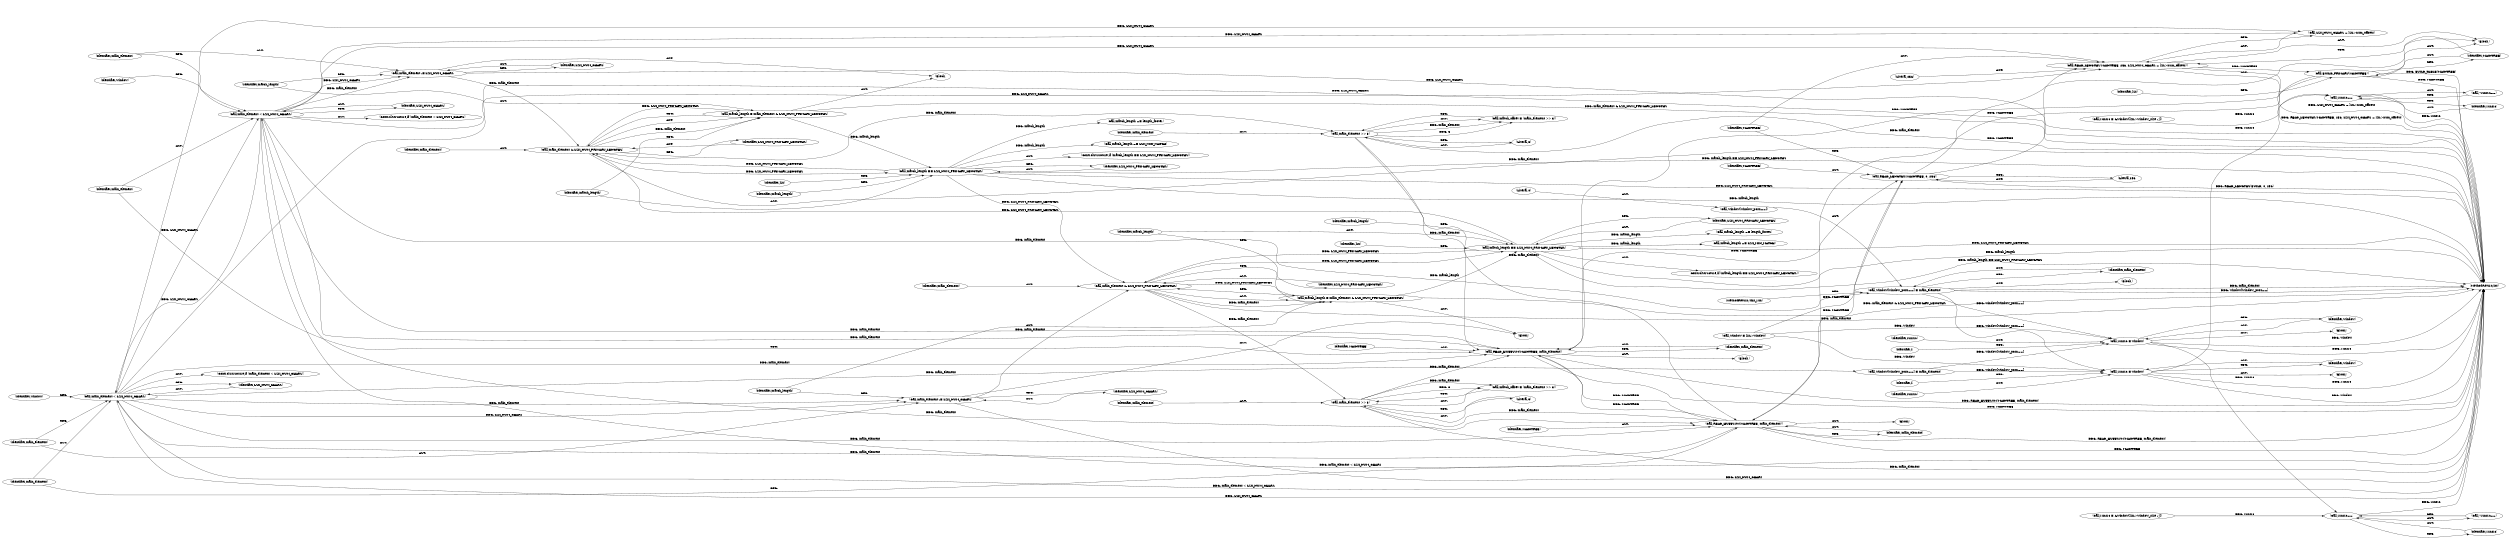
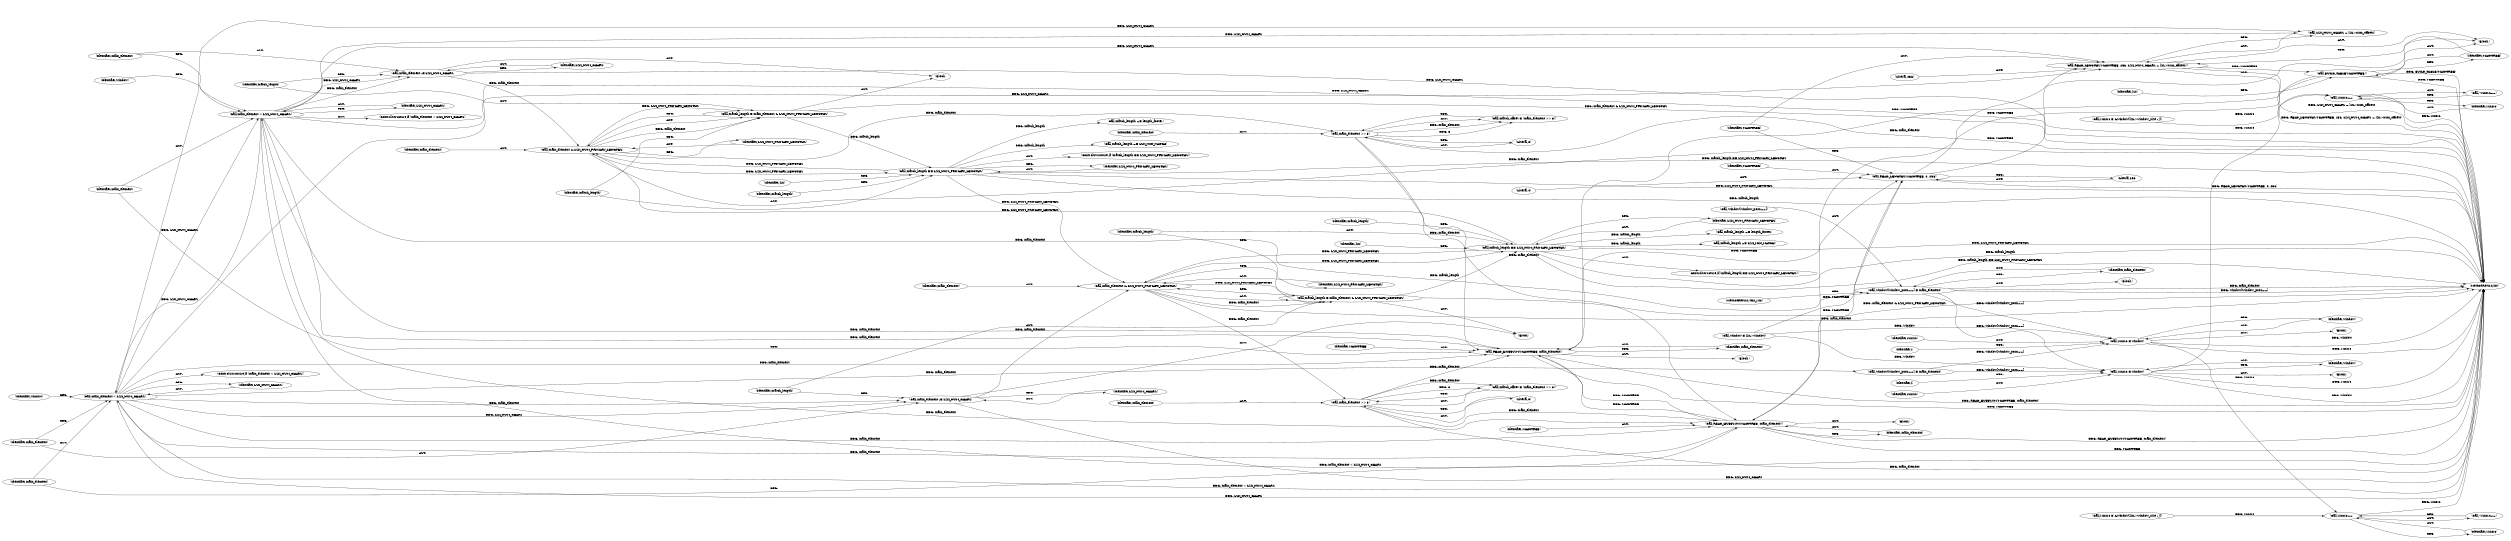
node "(Call,BUILD_PRIMARY(MAINTREE))": label "(Call,BUILD_PRIMARY(MAINTREE))" -> "(Call,BUILD_TABLE(MAINTREE))"
edge "(Call,READ_LENGTHS(MAINTREE, 0, 256))" -> "(MethodReturn,int)": label "DDG: READ_LENGTHS(BUILD, 0, 256)" -> "DDG: READ_LENGTHS(MAINTREE, 0, 256)"
edge "(Literal,0)" -> "(Call,window[window_posn++])": now "(Literal,0)" -> "(Call,READ_LENGTHS(MAINTREE, 0, 256))"
